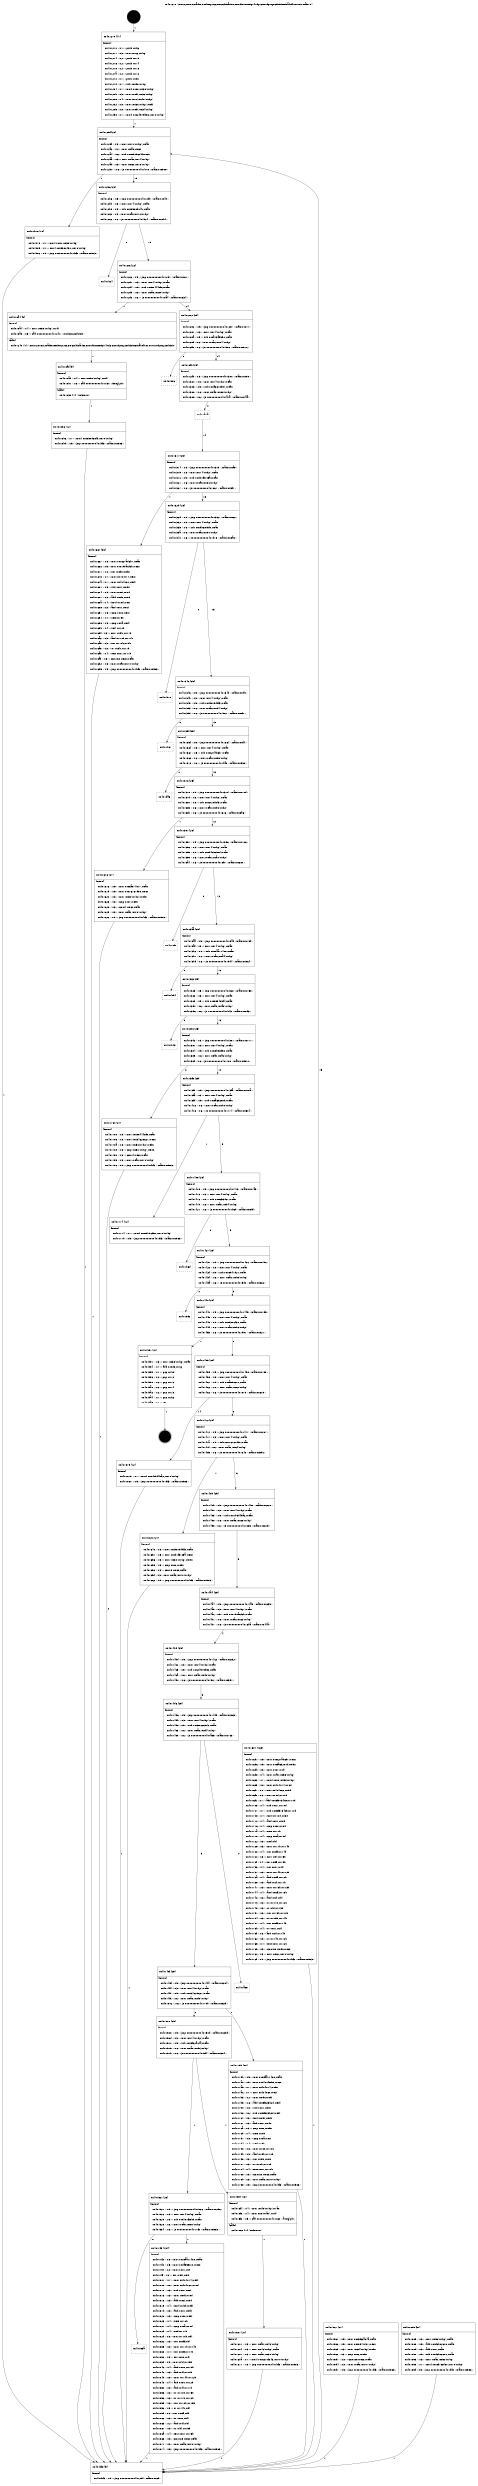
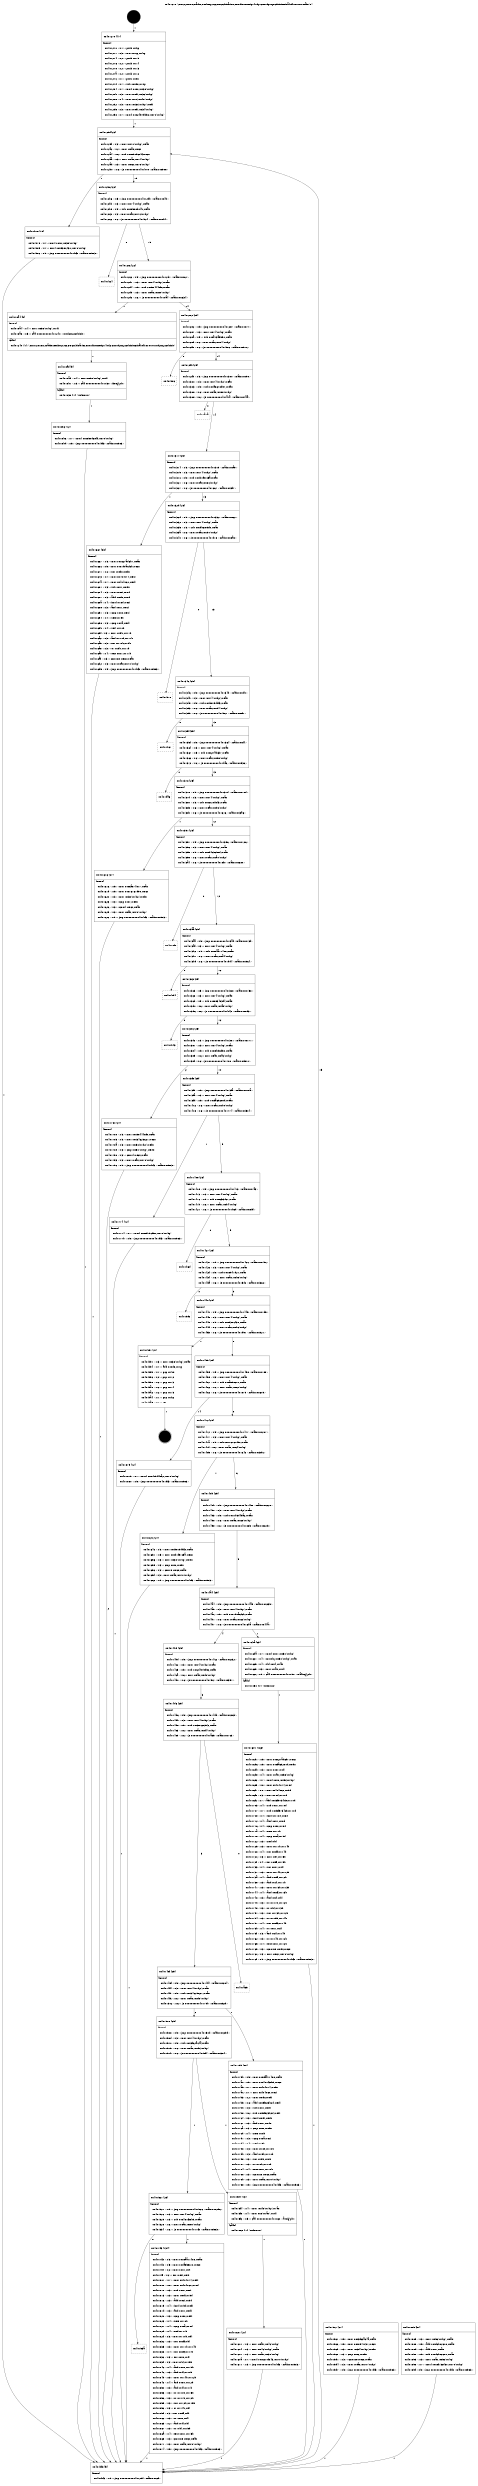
edge "0x401a1a" -> "0x401314 [25]": now "0x4012fb [25]" -> "0x401314 [25]"
node "0x4016ba [23]": added
edge "0x401774 [12]" -> "0x401bf3 [5]": added, label "1"
